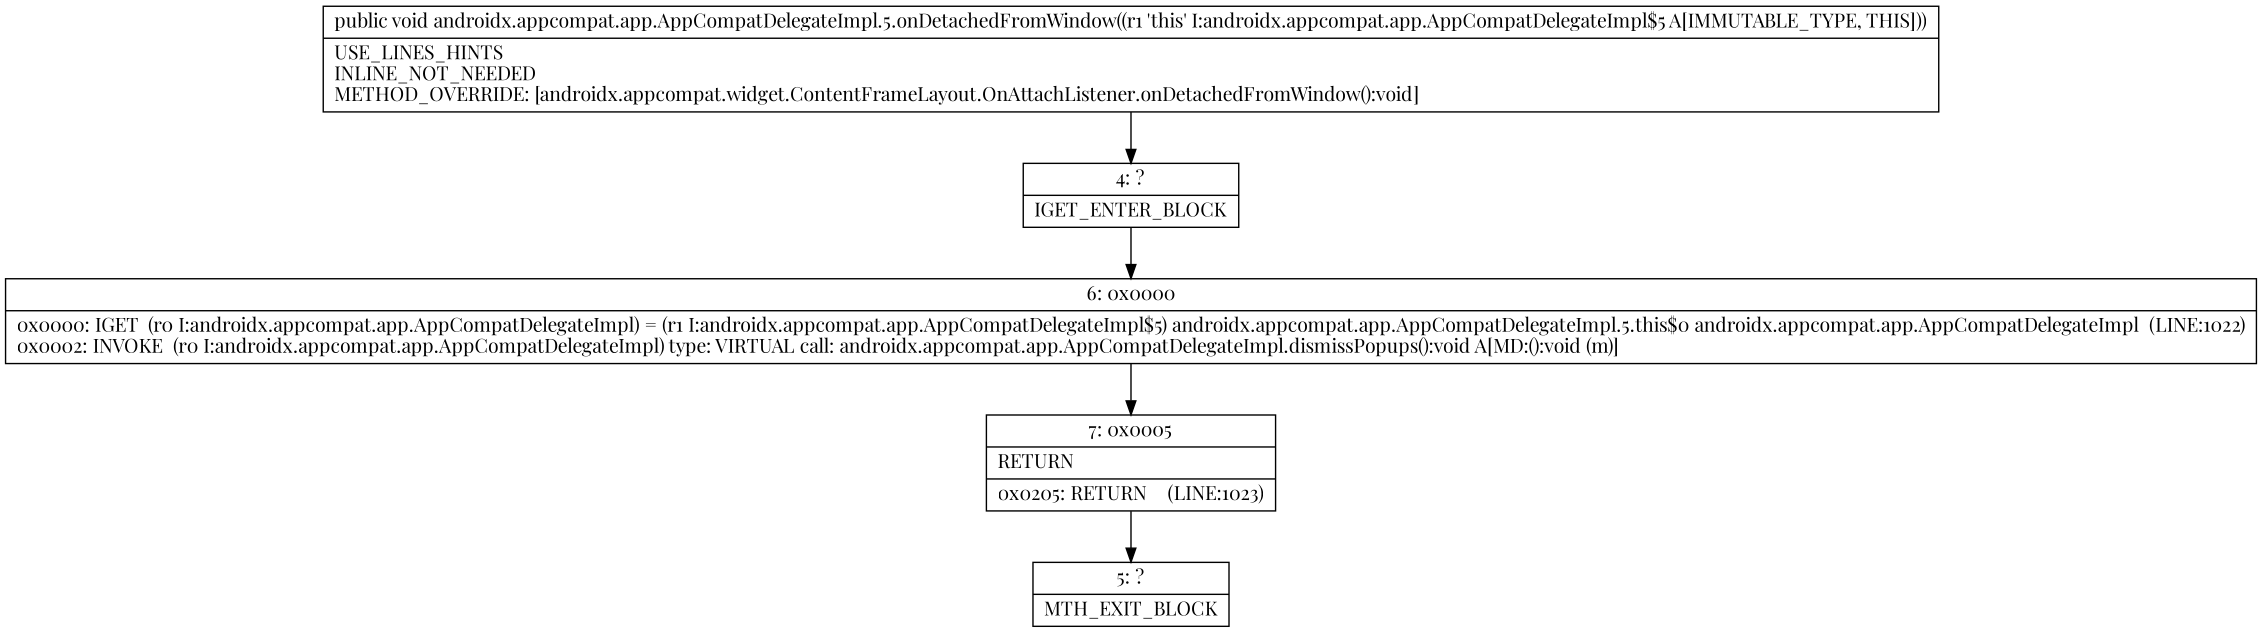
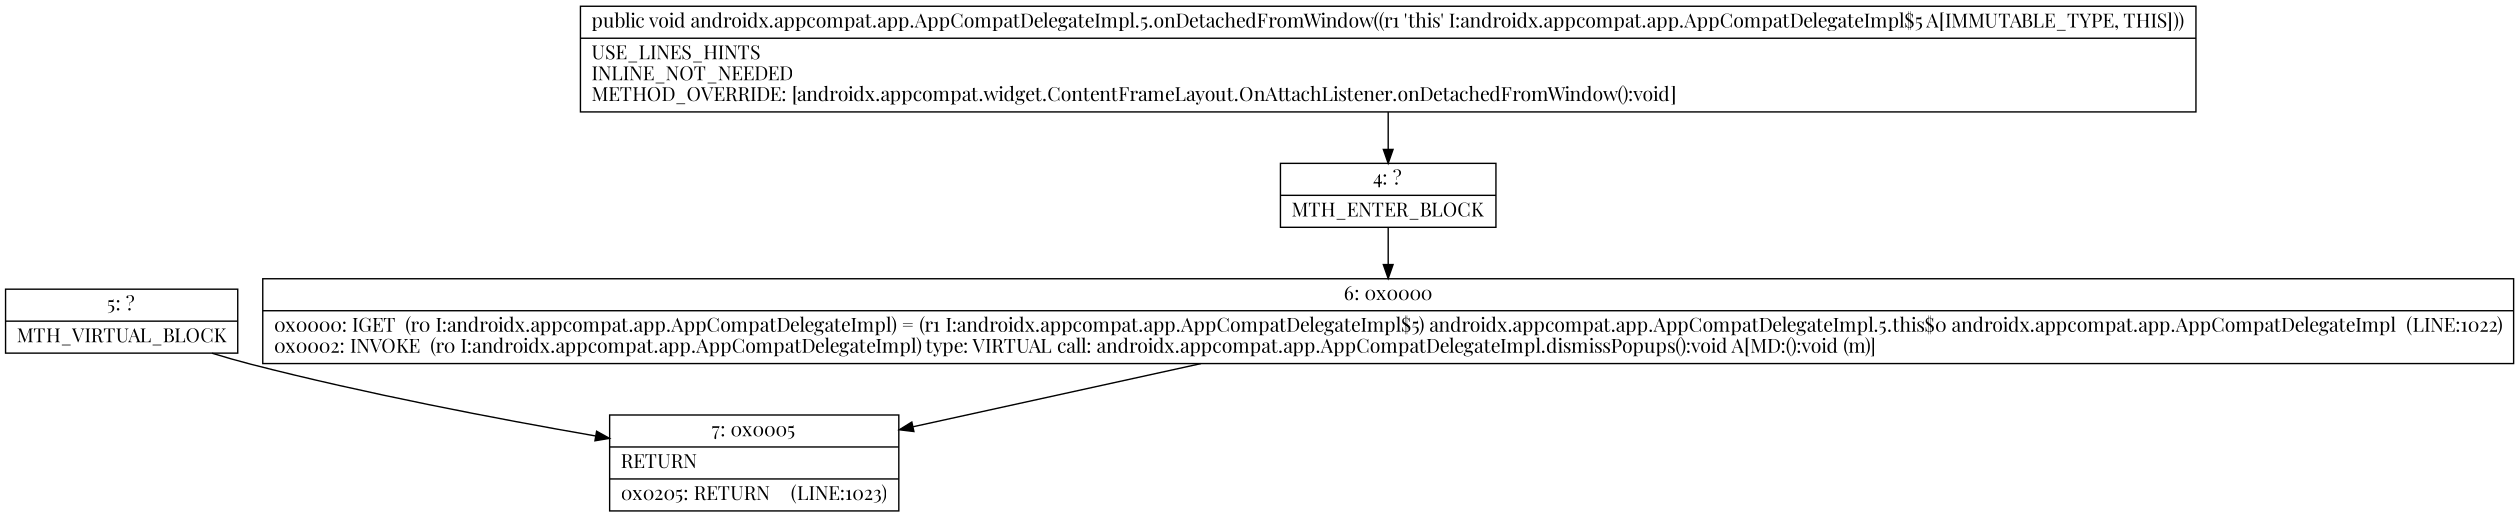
node "4: ?": text "IGET_ENTER_BLOCK" -> "MTH_ENTER_BLOCK"
edge "7: 0x0005" -> "5: ?": reversed
node "5: ?": text "MTH_EXIT_BLOCK" -> "MTH_VIRTUAL_BLOCK"
